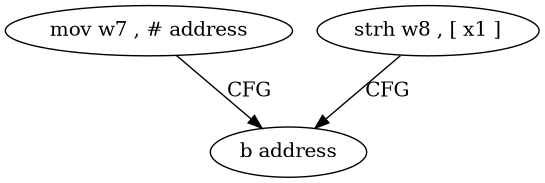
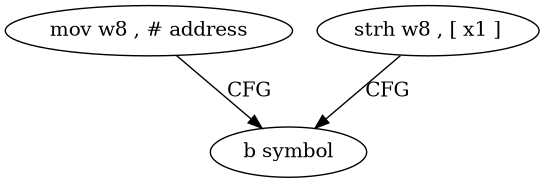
node "mov w7 , # address": label "mov w7 , # address" -> "mov w8 , # address"
node "b address": label "b address" -> "b symbol"
